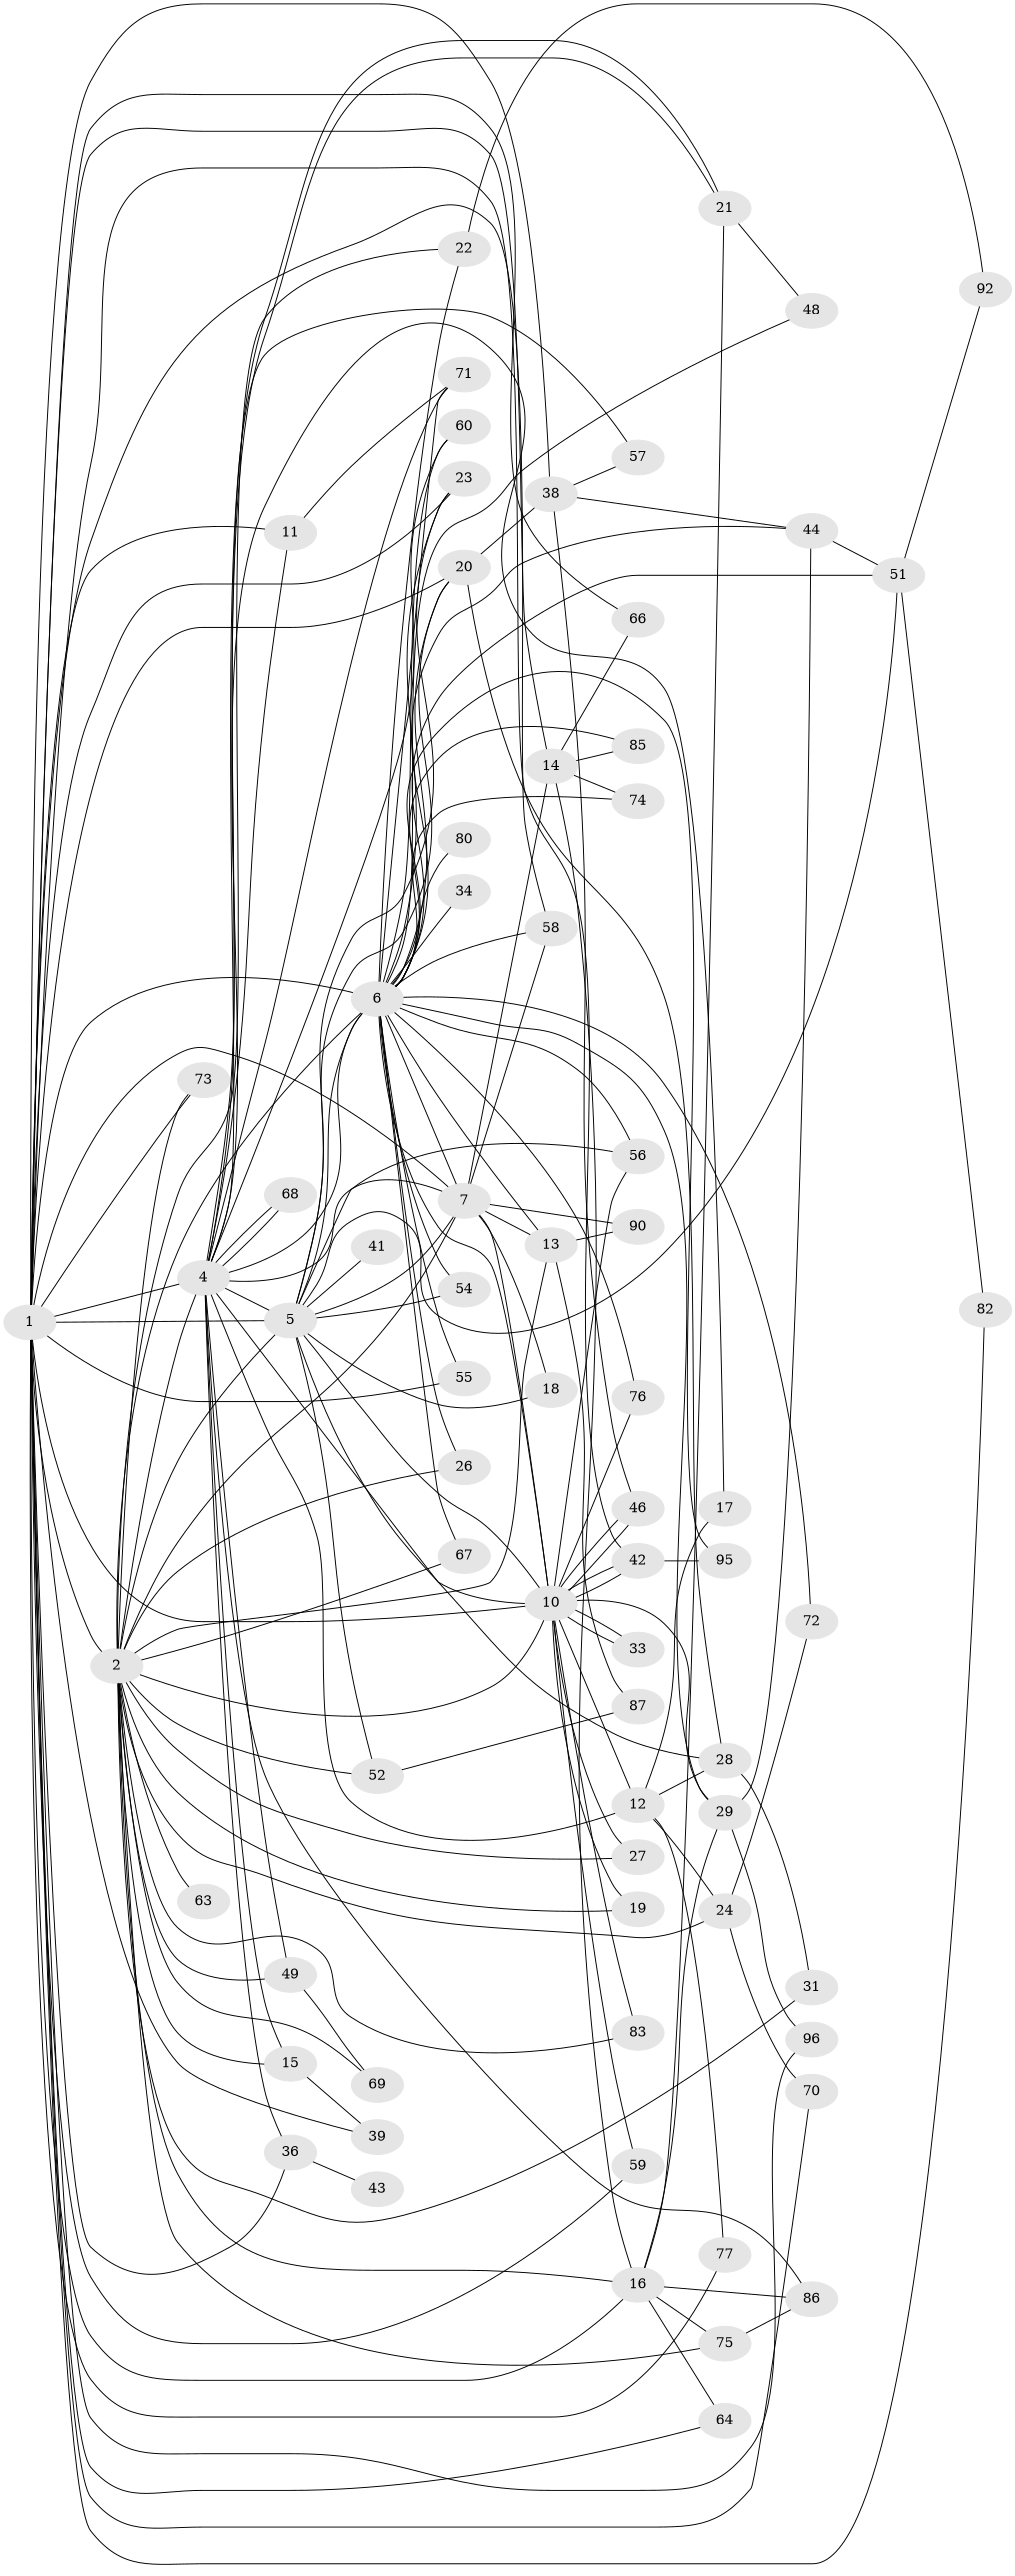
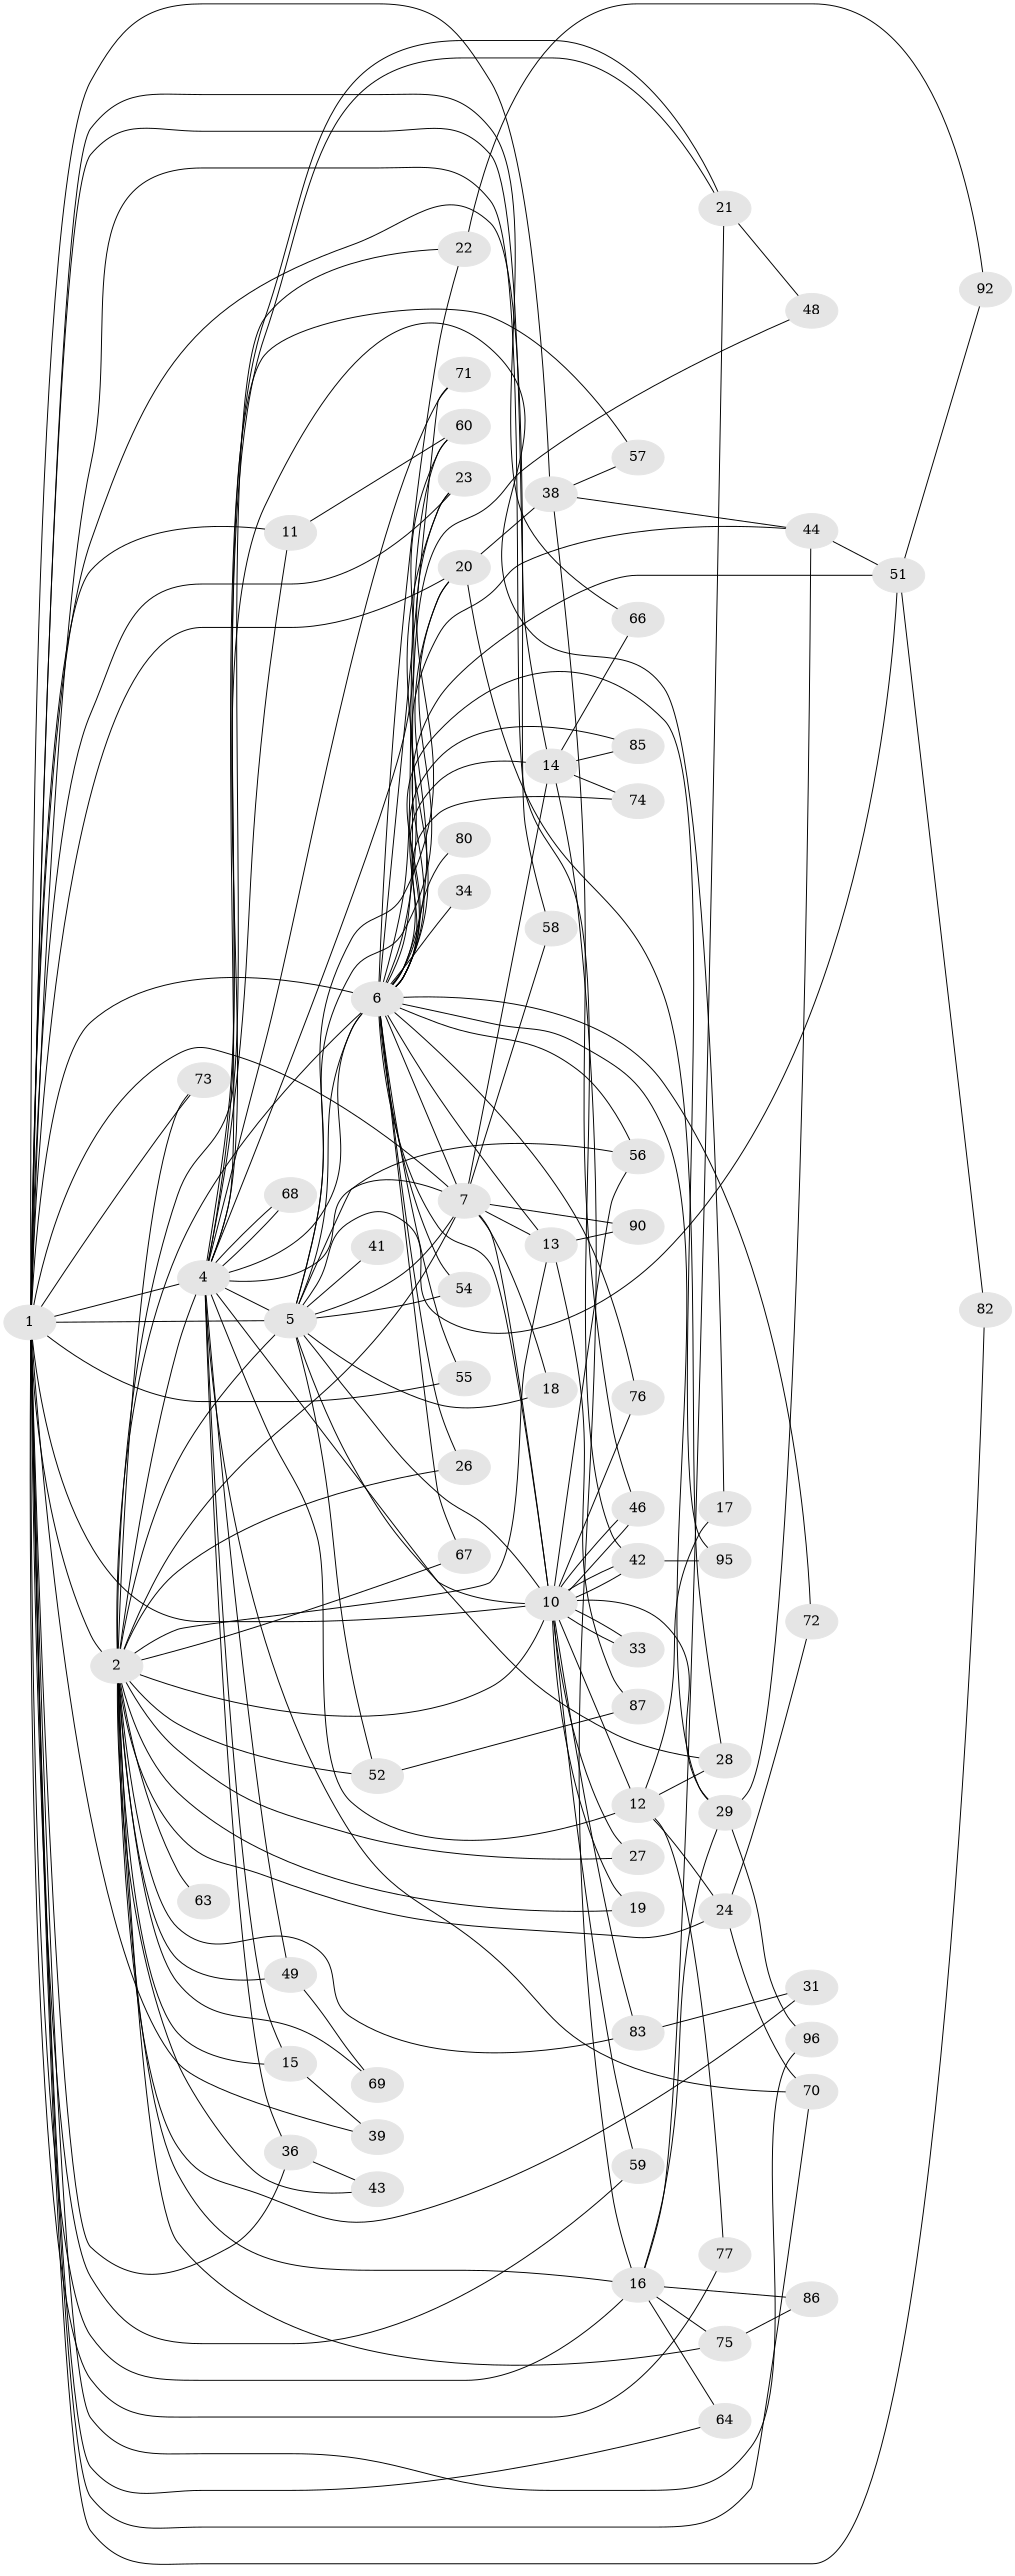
edge "71" -- "11": now "60" -- "11"
edge "58" -- "6": now "14" -- "6"
edge "28" -- "31": now "83" -- "31"
edge "4" -- "86": now "4" -- "70"
edge "2" -- "43": added
